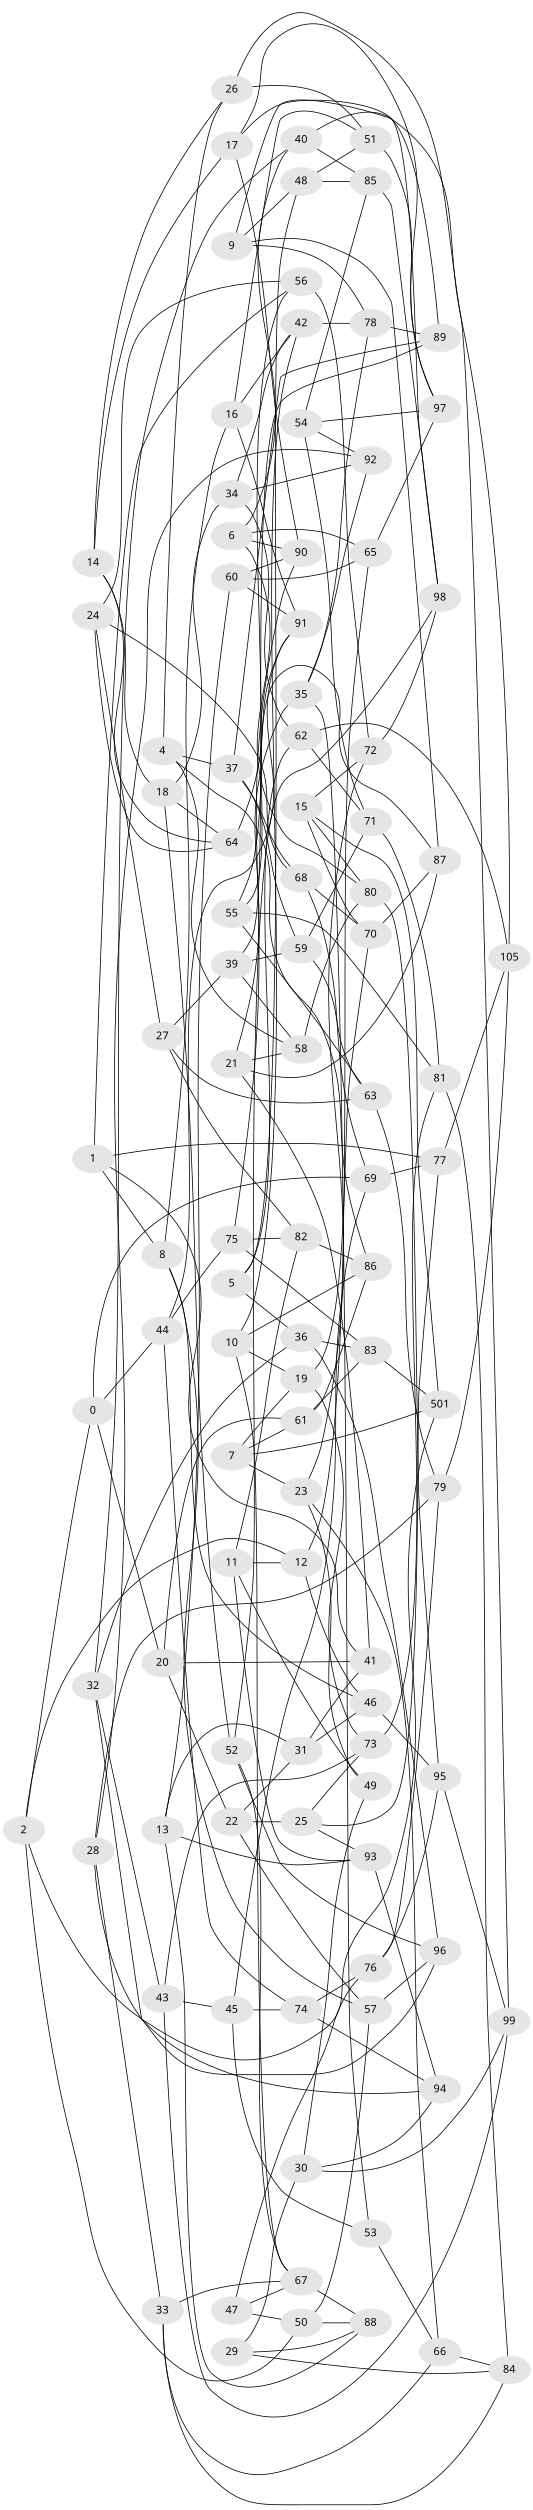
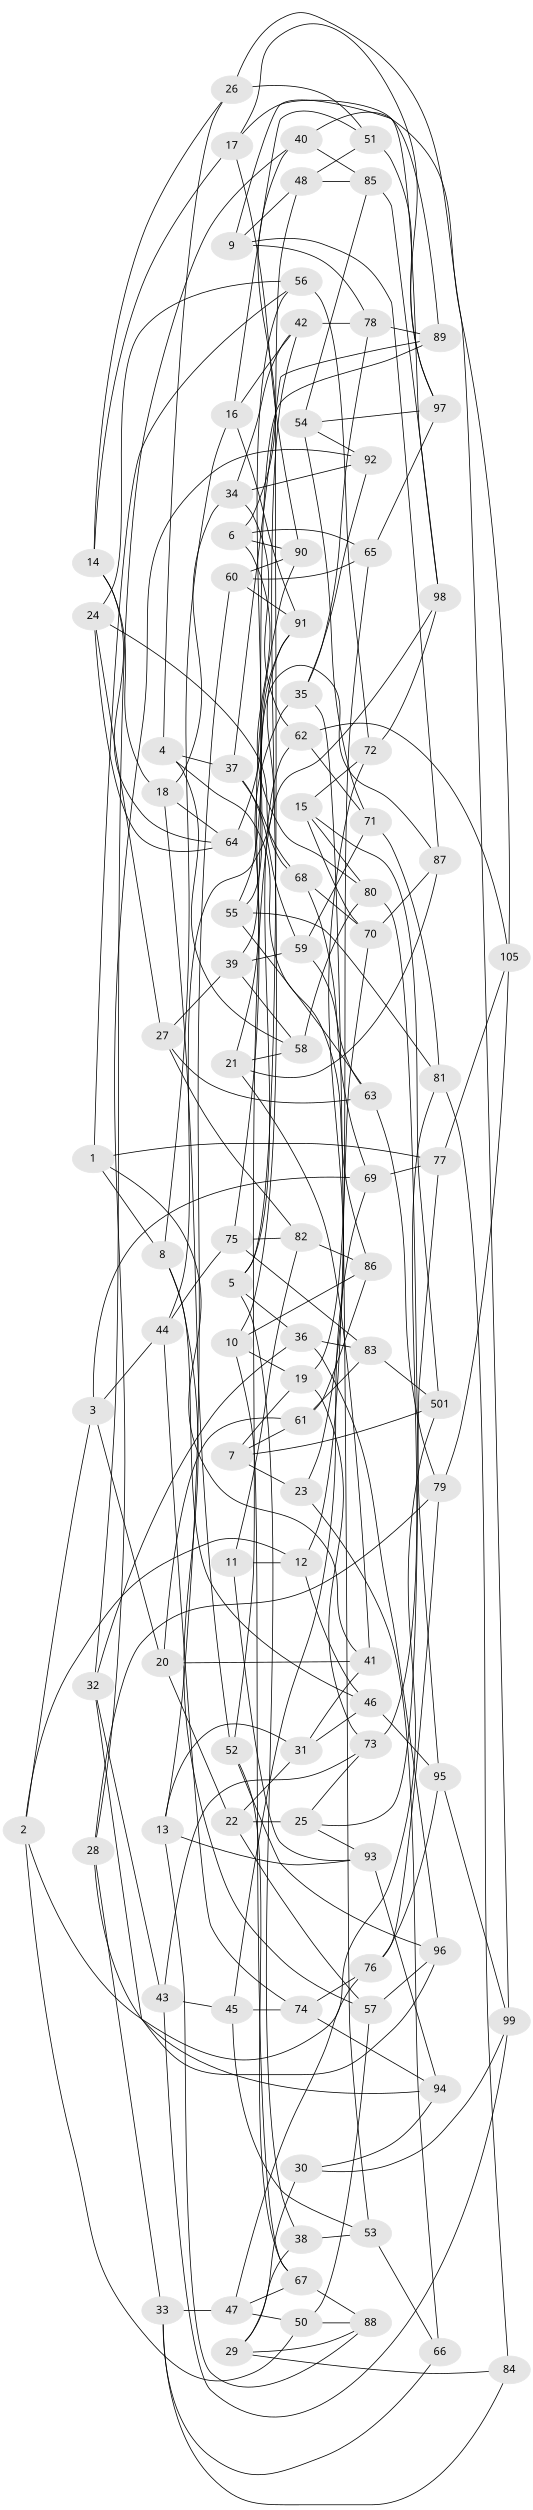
node "0": label "0" -> "3"
node "49": removed
node "38": added
edge "67" -- "33": now "47" -- "33"
edge "66" -- "84": removed
